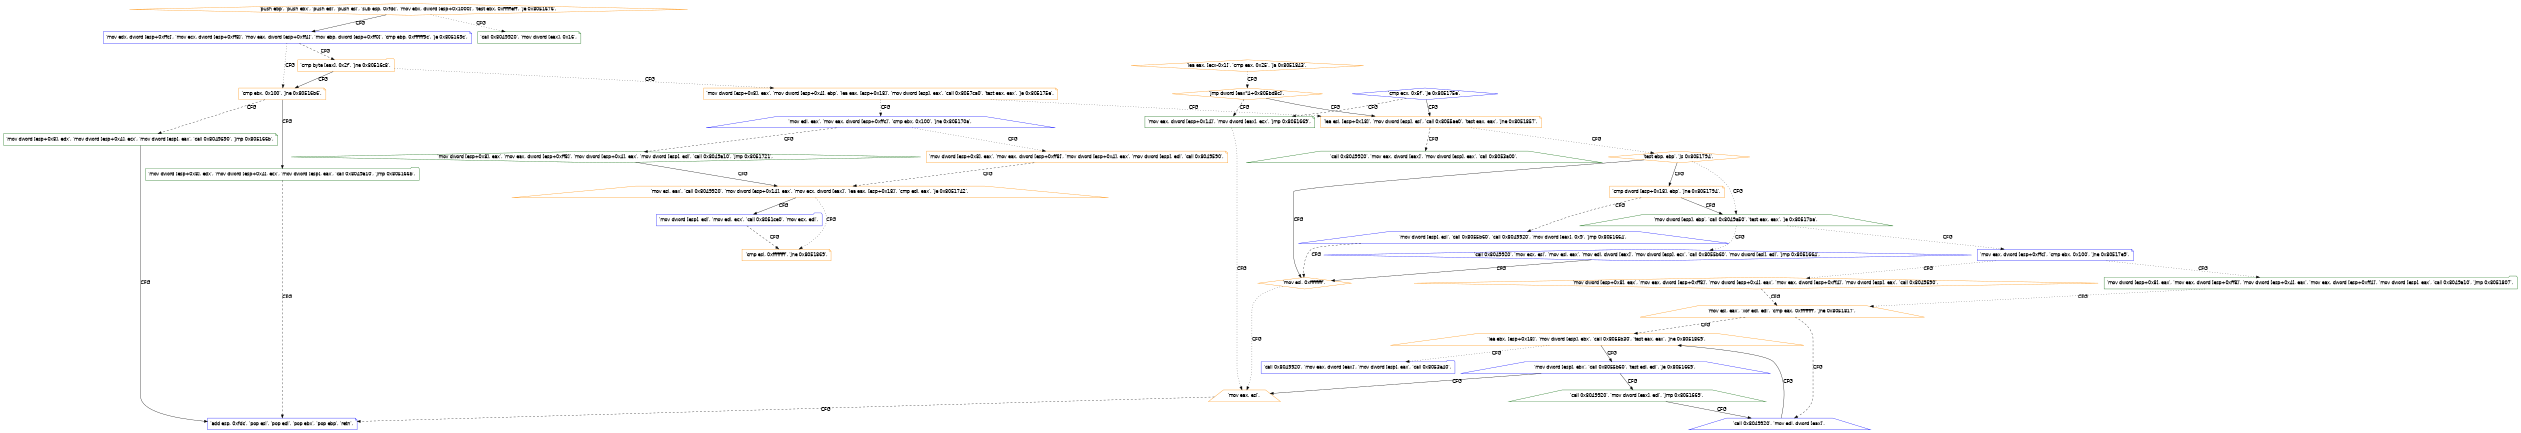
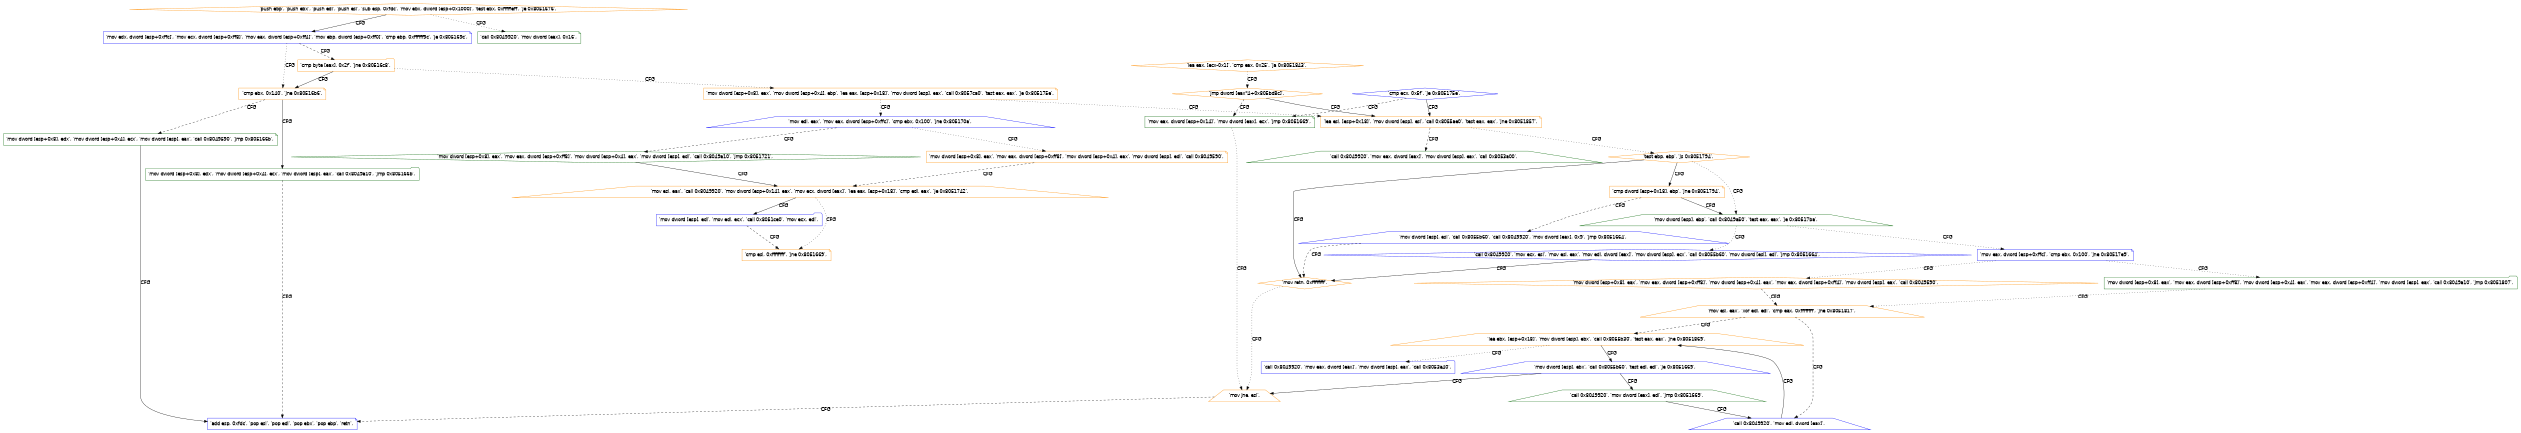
node "'cmp ebx, 0x100', 'jne 0x80516b6',": label "'cmp ebx, 0x100', 'jne 0x80516b6'," -> "'cmp ebx, 0x140', 'jne 0x80516b6',"
node "'cmp esi, 0xffffffff', 'jne 0x8051869',": label "'cmp esi, 0xffffffff', 'jne 0x8051869'," -> "'cmp esi, 0xffffffff', 'jne 0x8051669',"
node "'mov esi, 0xffffffff',": label "'mov esi, 0xffffffff'," -> "'mov retn, 0xffffffff',"
node "'mov eax, esi',": label "'mov eax, esi'," -> "'mov jne, esi',"
